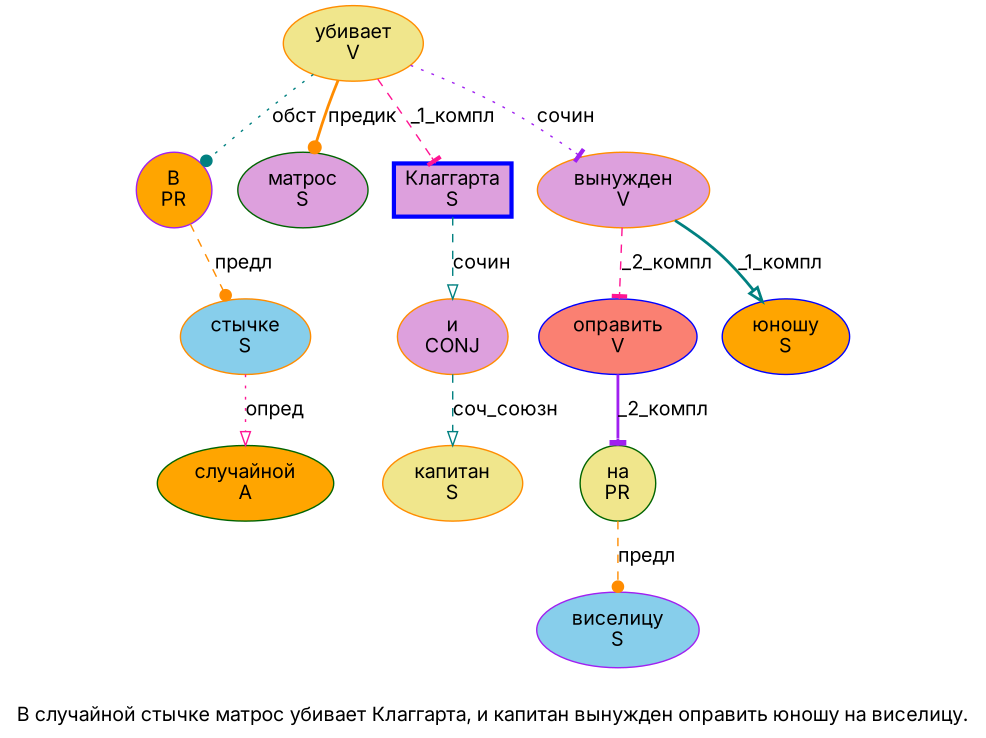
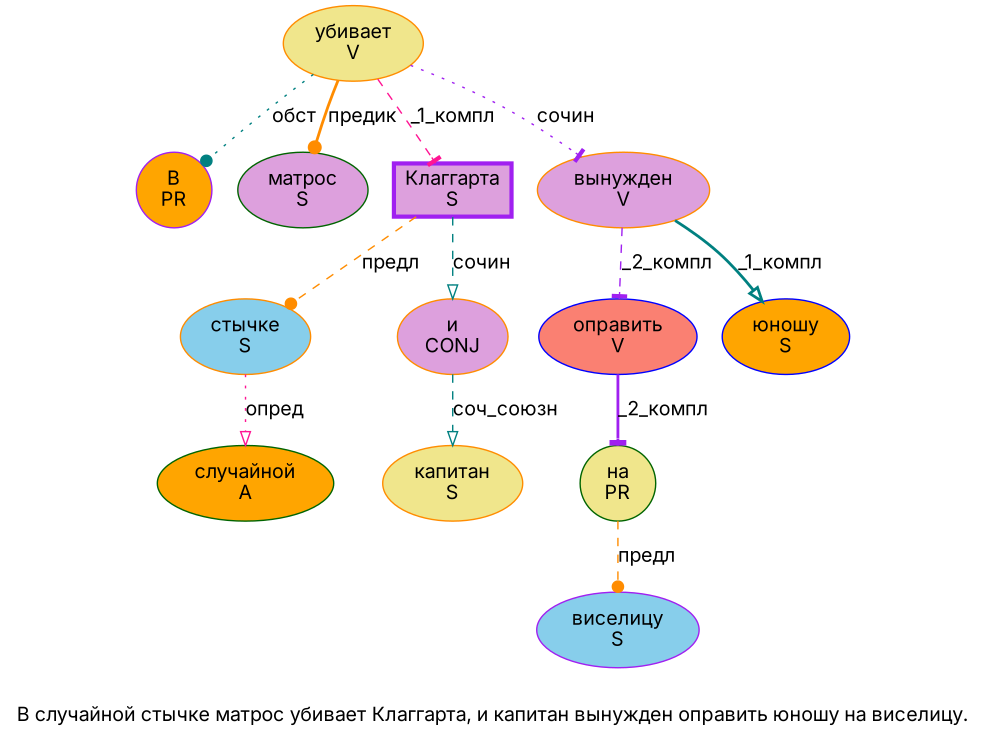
node "Клаггарта S": color blue -> purple
edge "В PR" -> "стычке S": now "Клаггарта S" -> "стычке S"
edge "вынужден V" -> "оправить V": color deeppink -> purple
